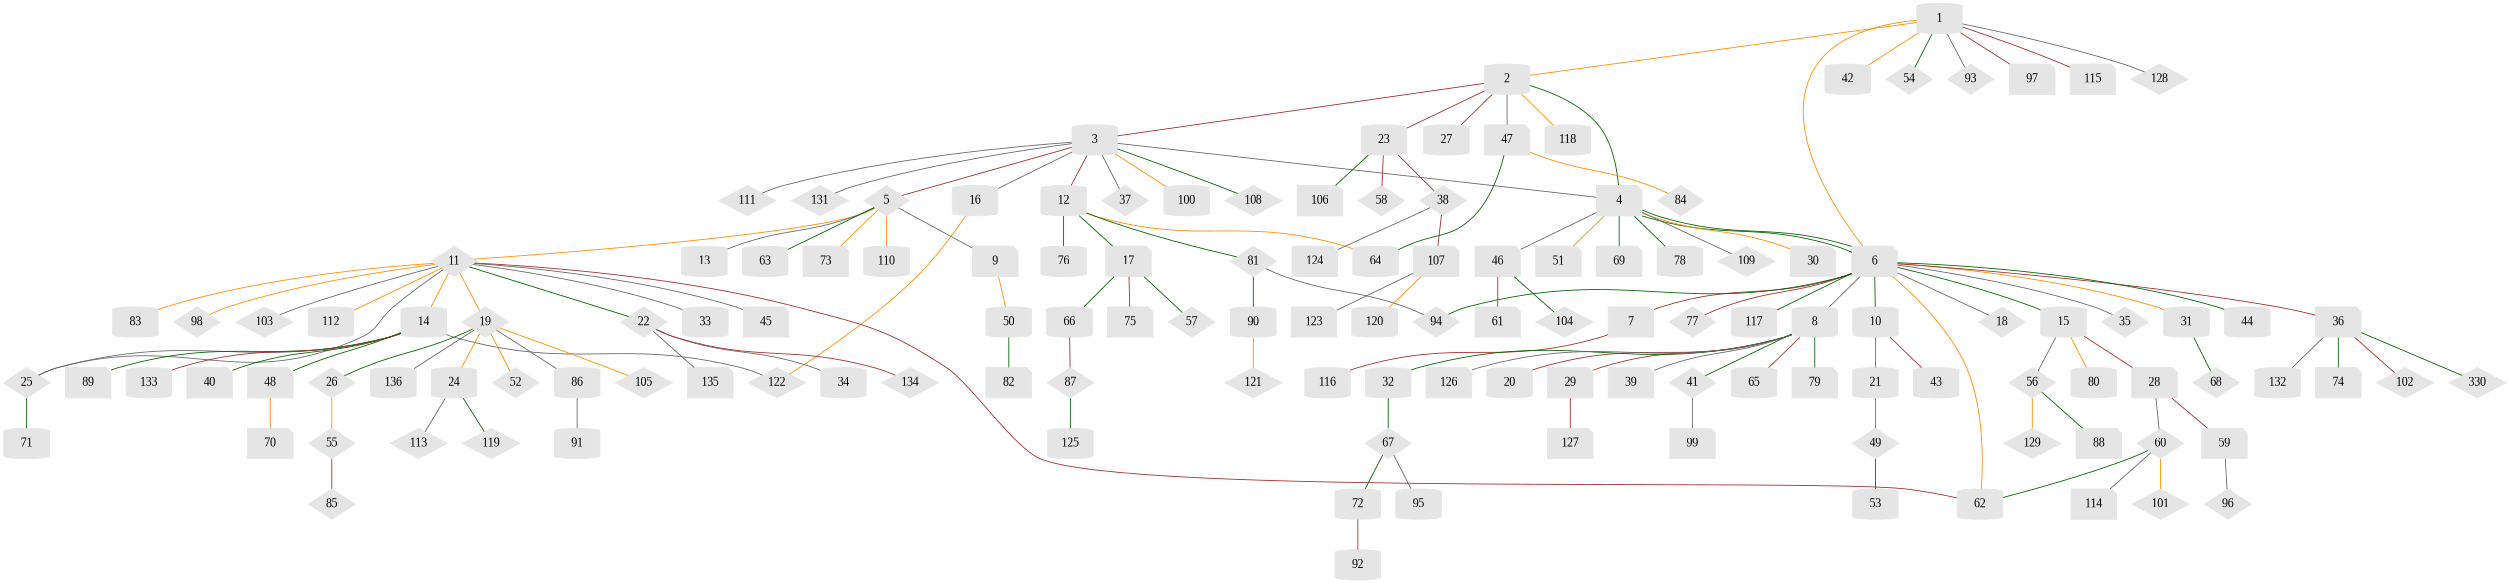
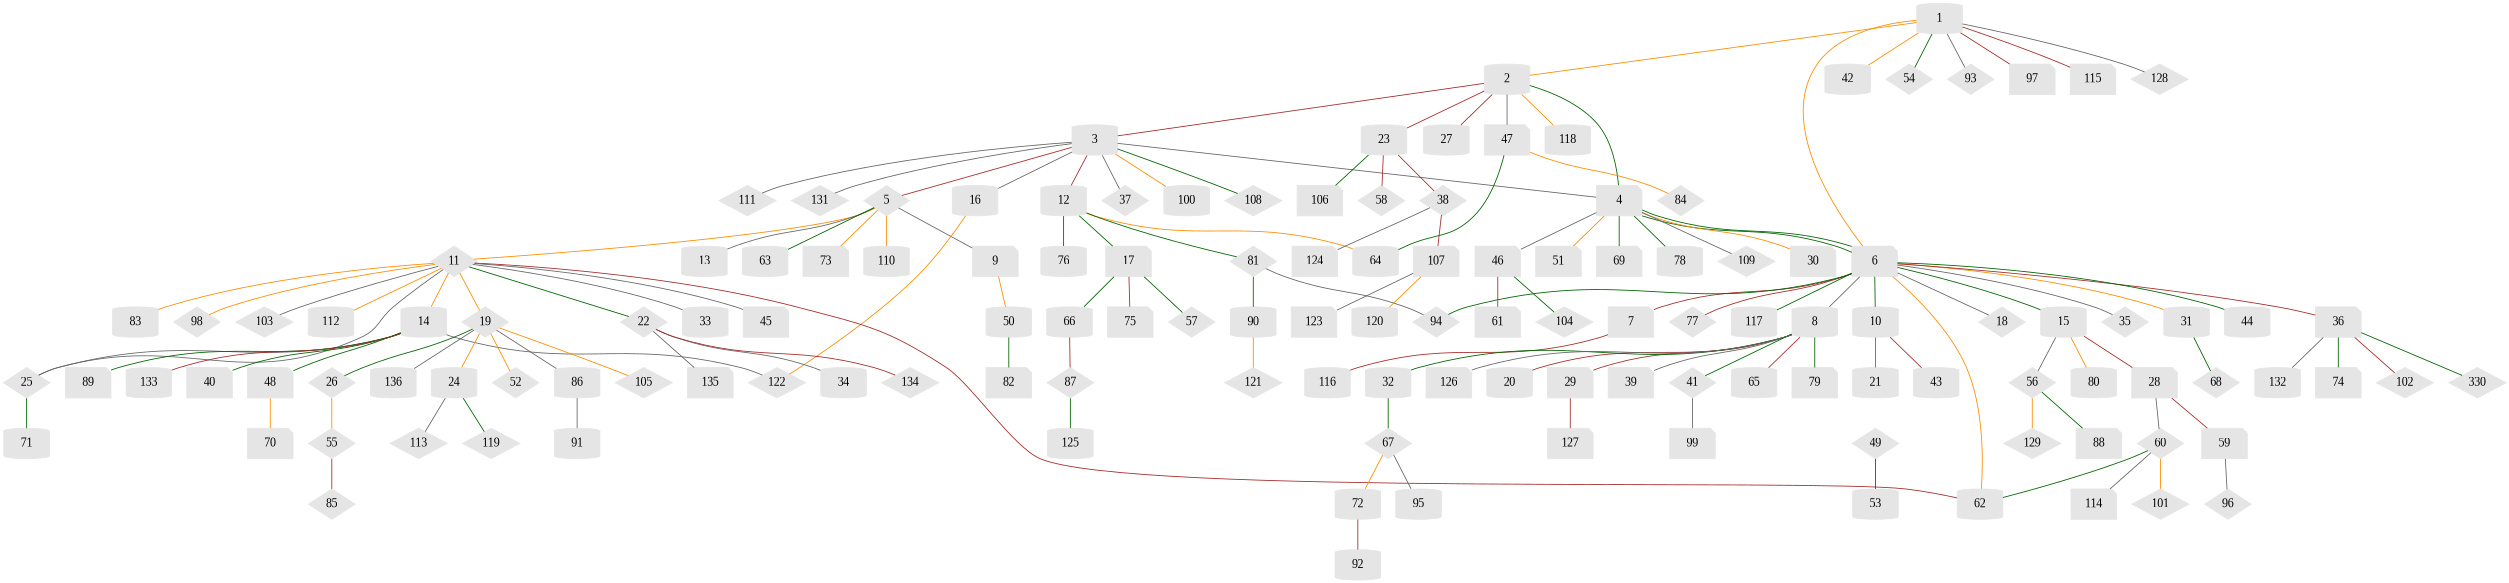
edge "21" -- "49": removed
edge "67" -- "72": color darkgreen -> darkorange
